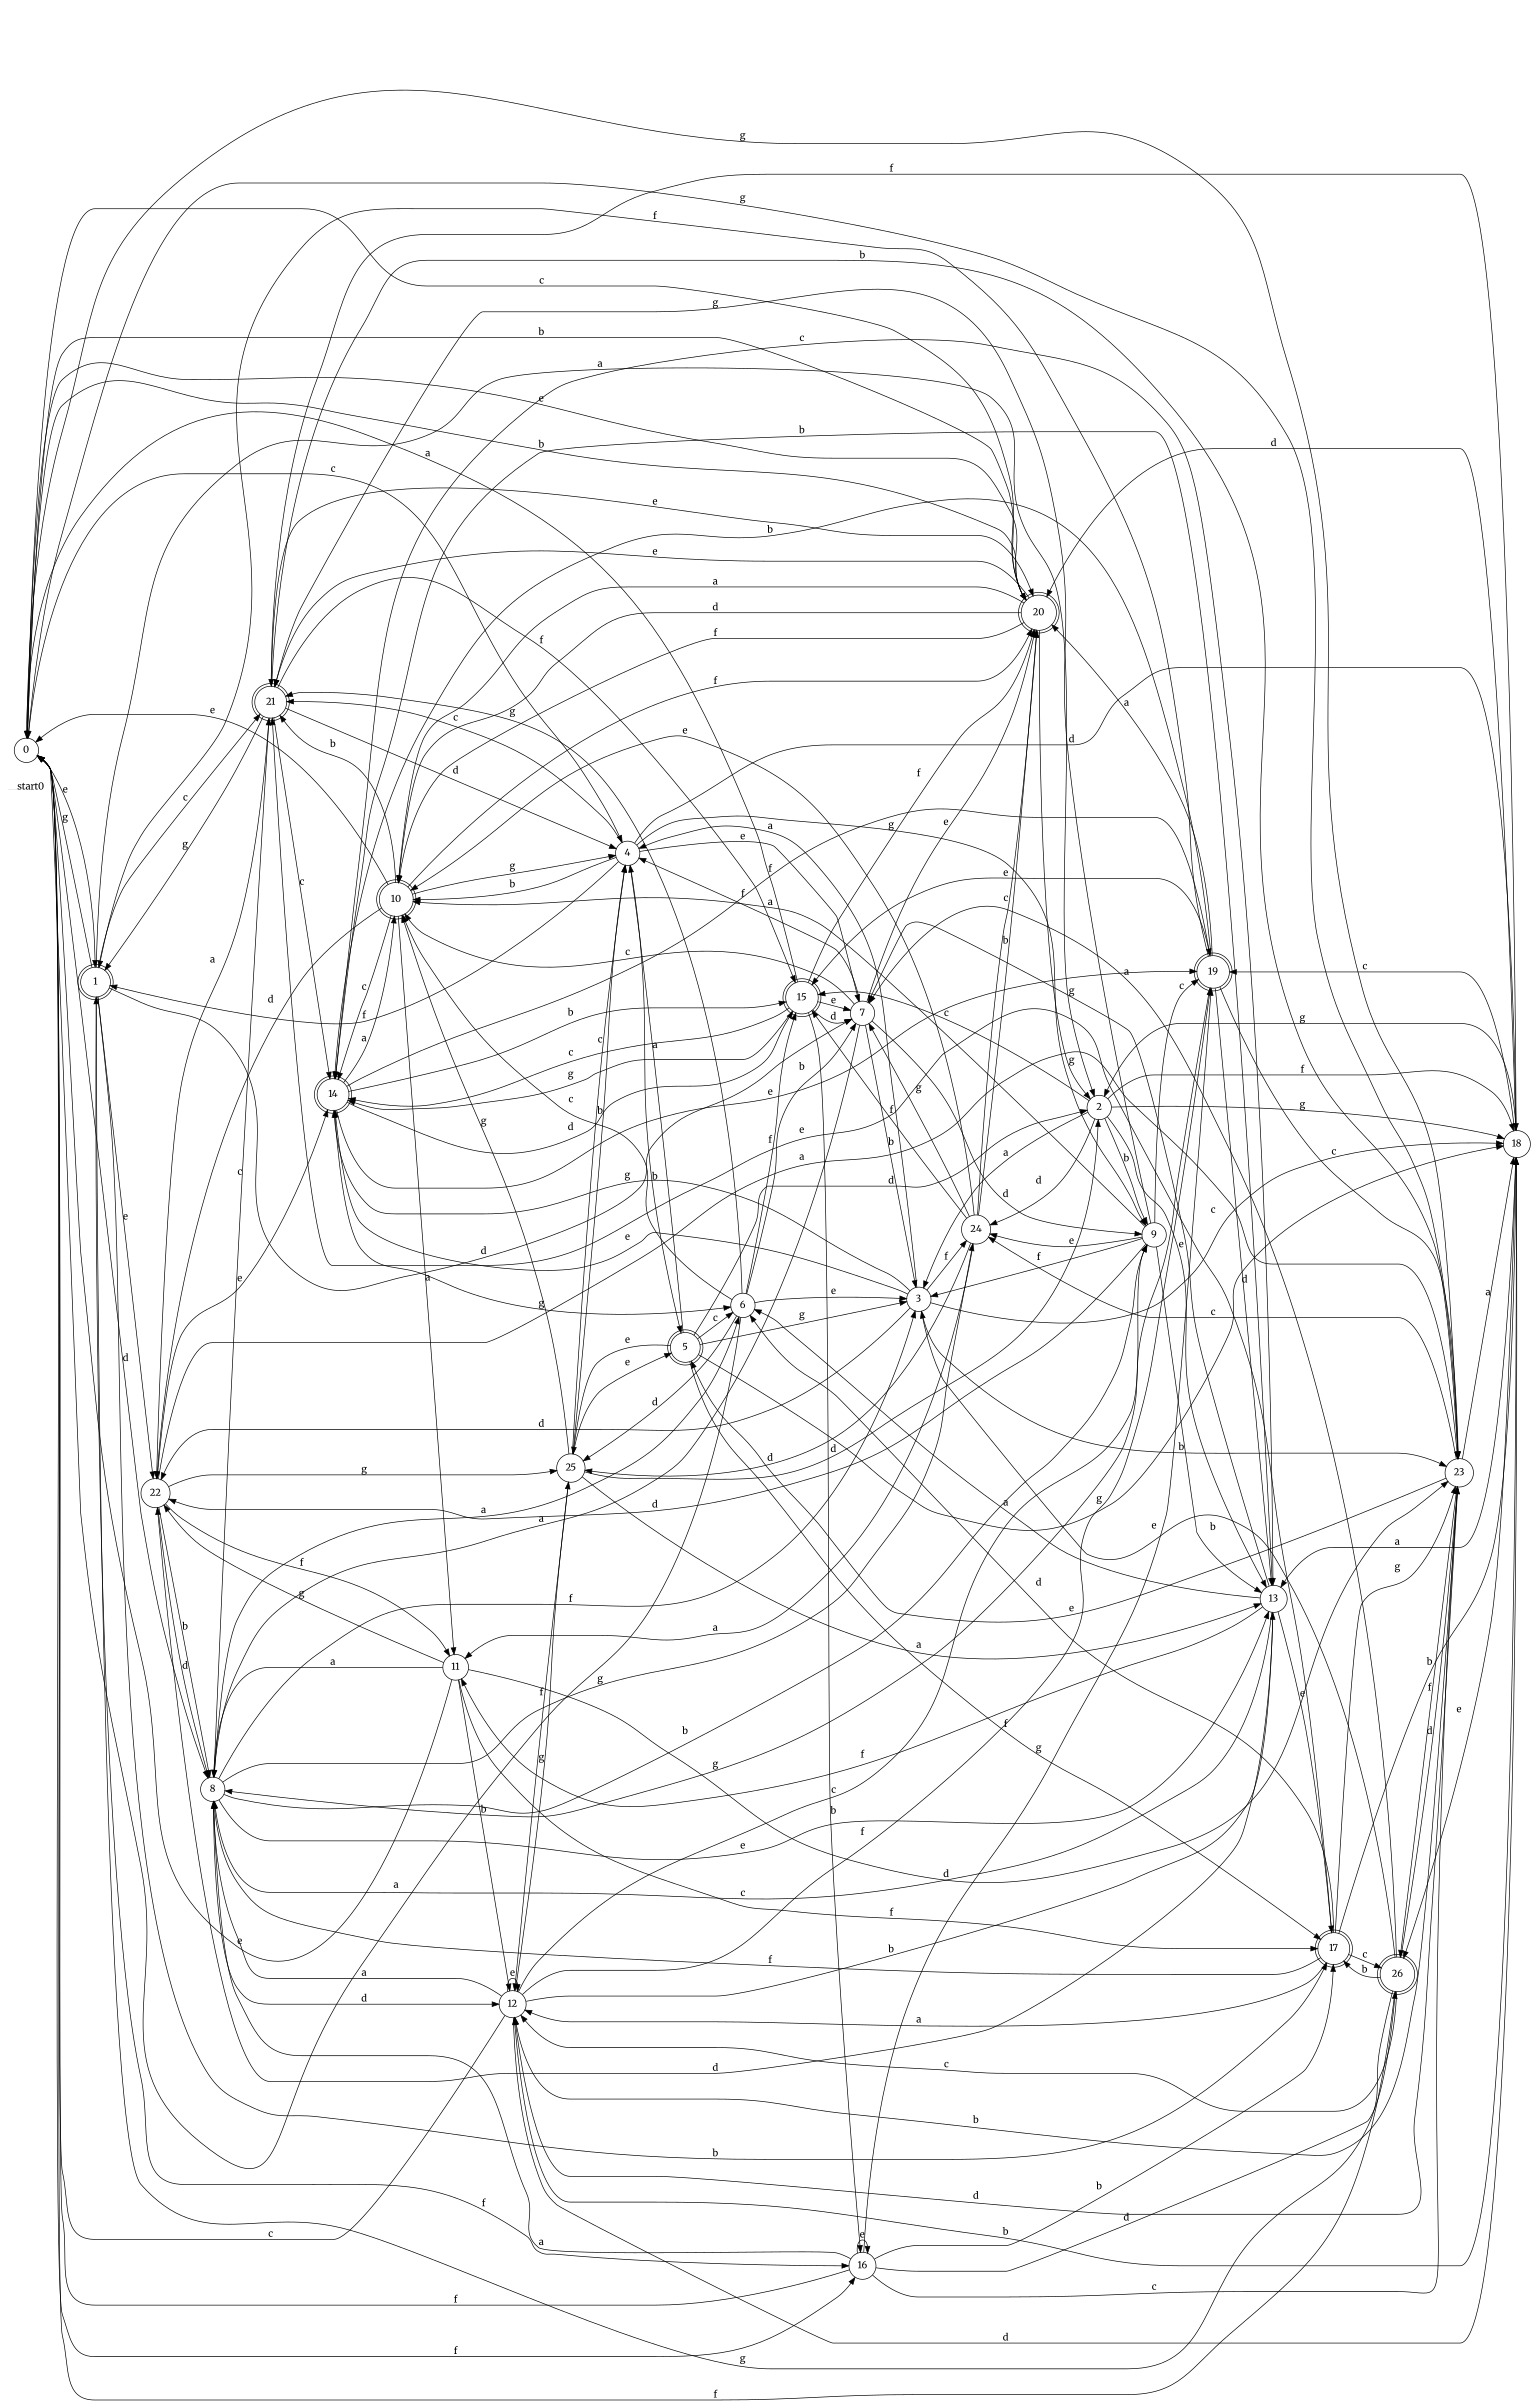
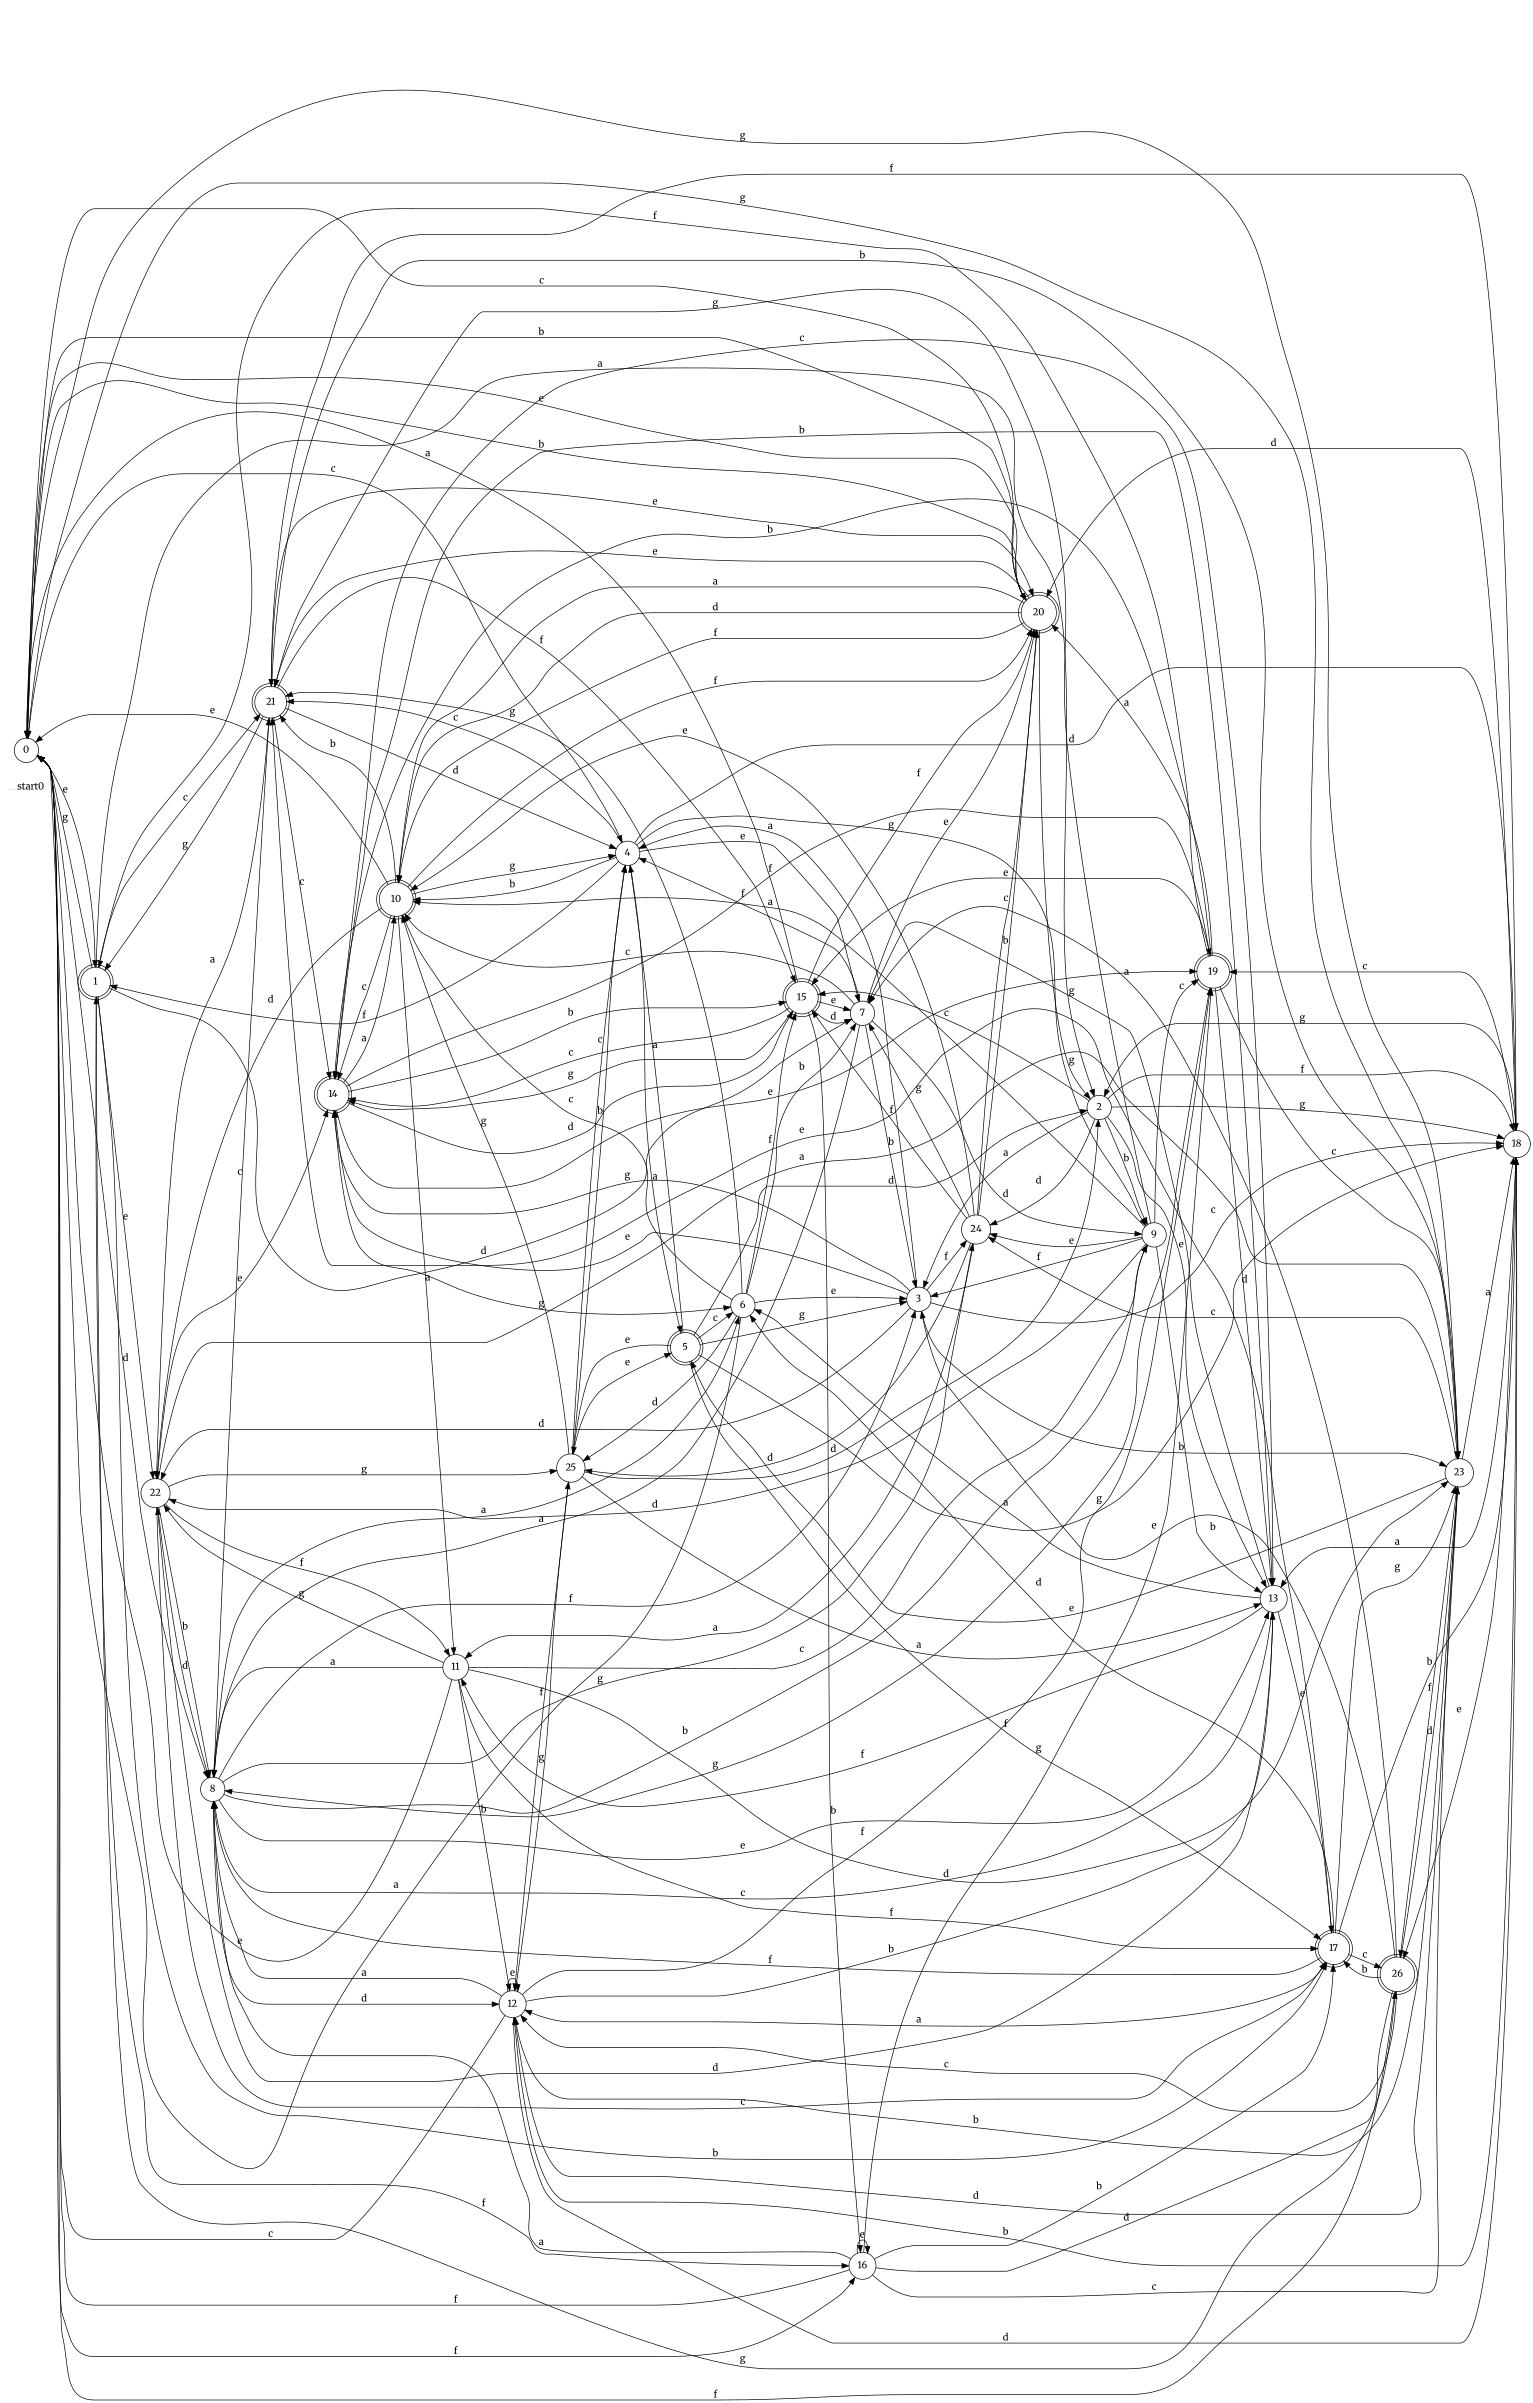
edge "4" -> "5": label "b" -> "a"
edge "12" -> "9": now "11" -> "9"
edge "22" -> "17": added, label "c"
